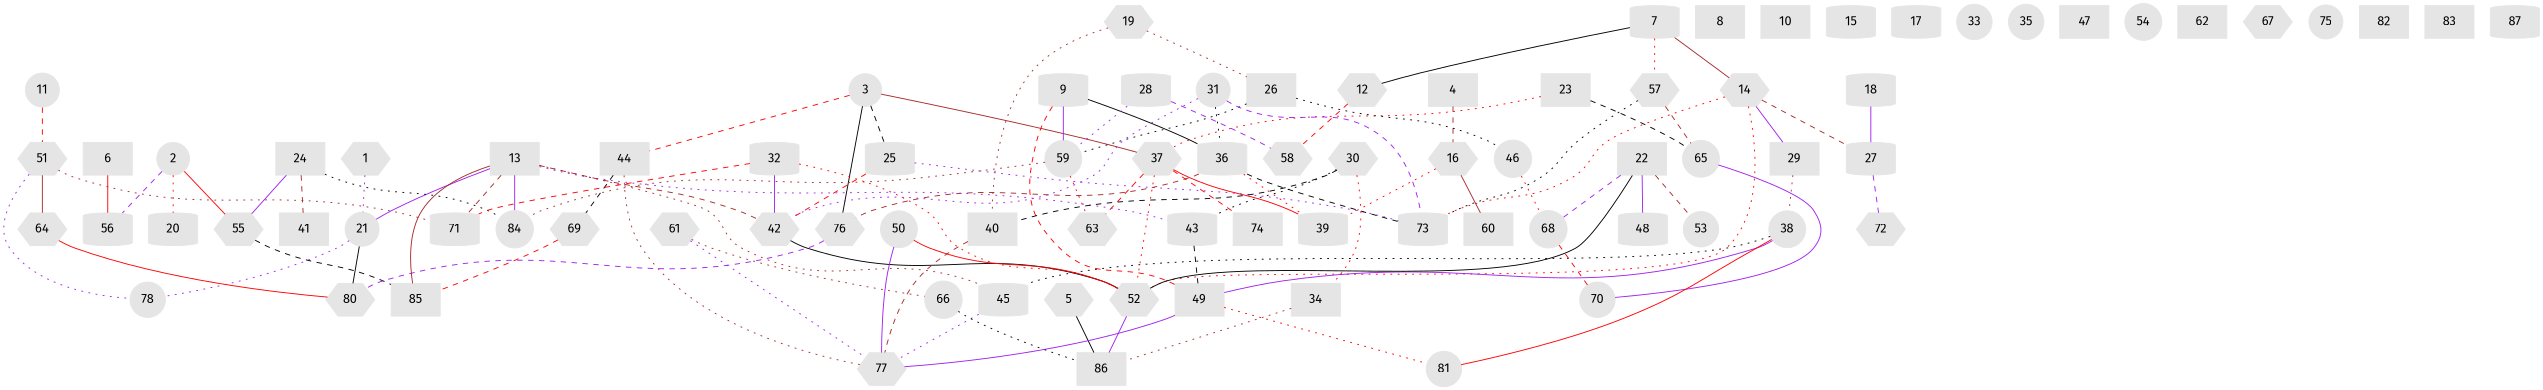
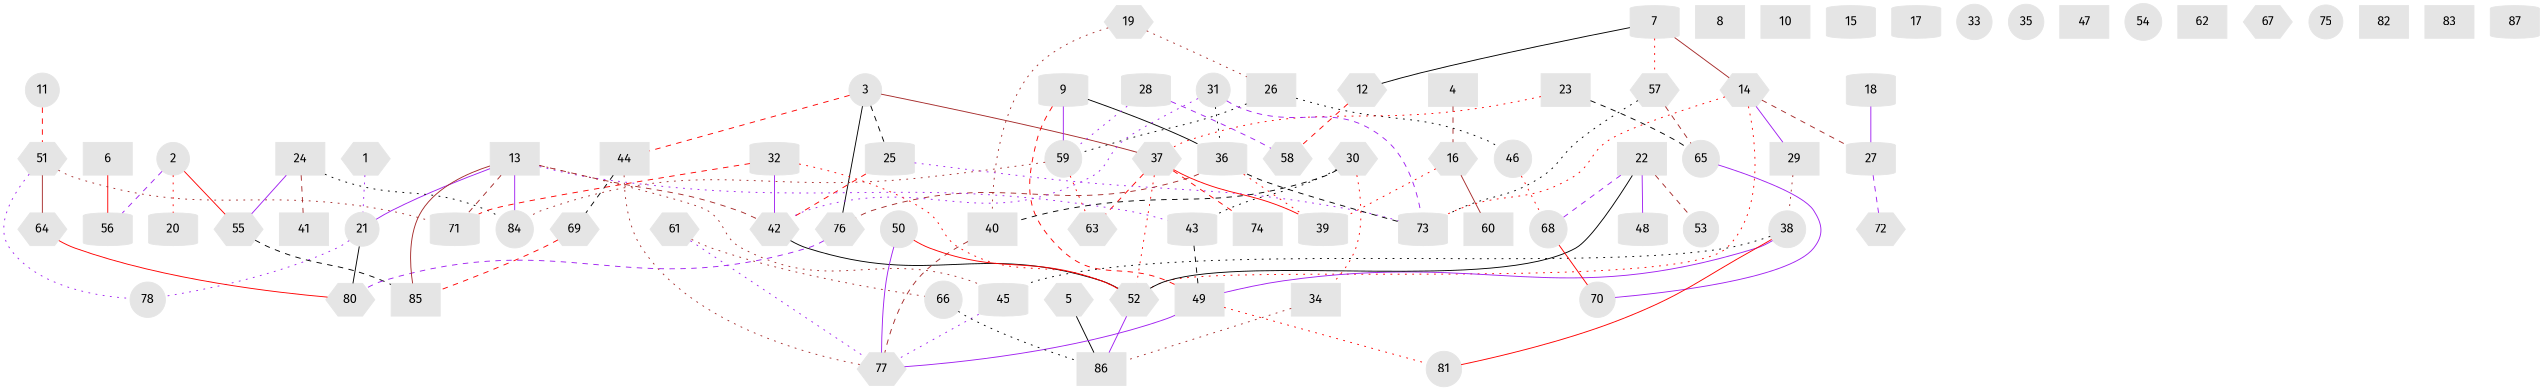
edge "68" -- "70": style dashed -> solid
